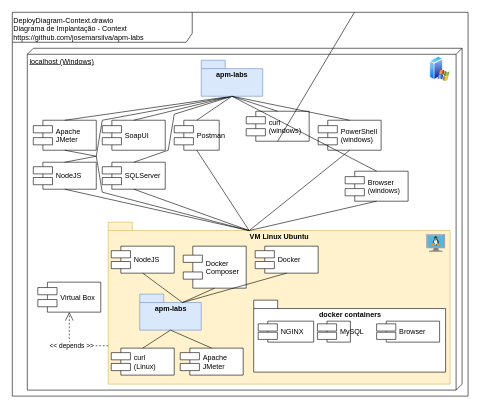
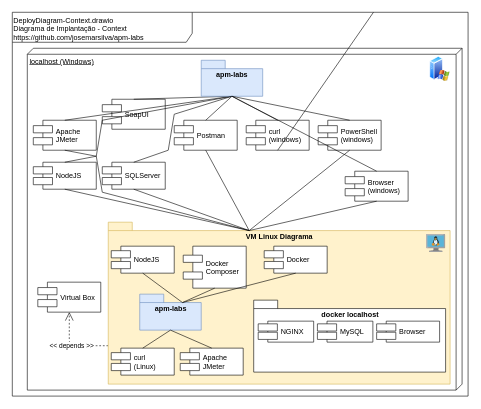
node "curl (windows)": moved (278, 126) -> (278, 135)
node "SoapUI": moved (134, 135) -> (134, 114)
node "Postman": size 45x30 -> 63x30
node "VM Linux Ubuntu": label "VM Linux Ubuntu" -> "VM Linux Diagrama"
node "Docker": moved (287, 260) -> (296, 260)
node "docker containers": label "docker containers" -> "docker localhost"
node "MySQL": size 33x21 -> 56x21
